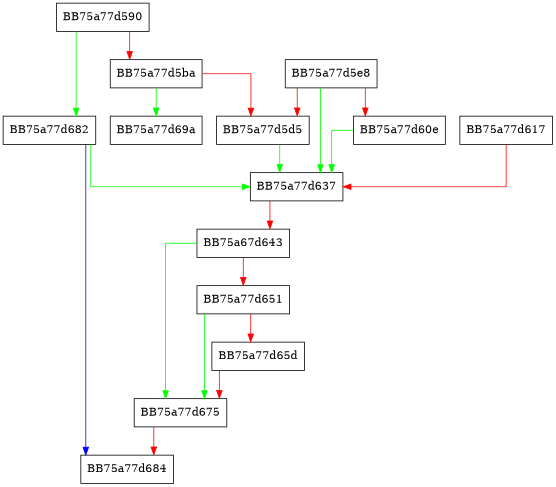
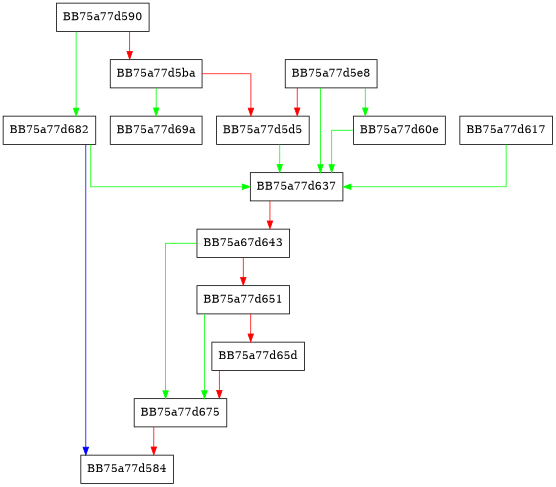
edge "BB75a77d5e8" -> "BB75a77d60e": color red -> green
edge "BB75a77d617" -> "BB75a77d637": color red -> green
node "BB75a77d684": label "BB75a77d684" -> "BB75a77d584"
